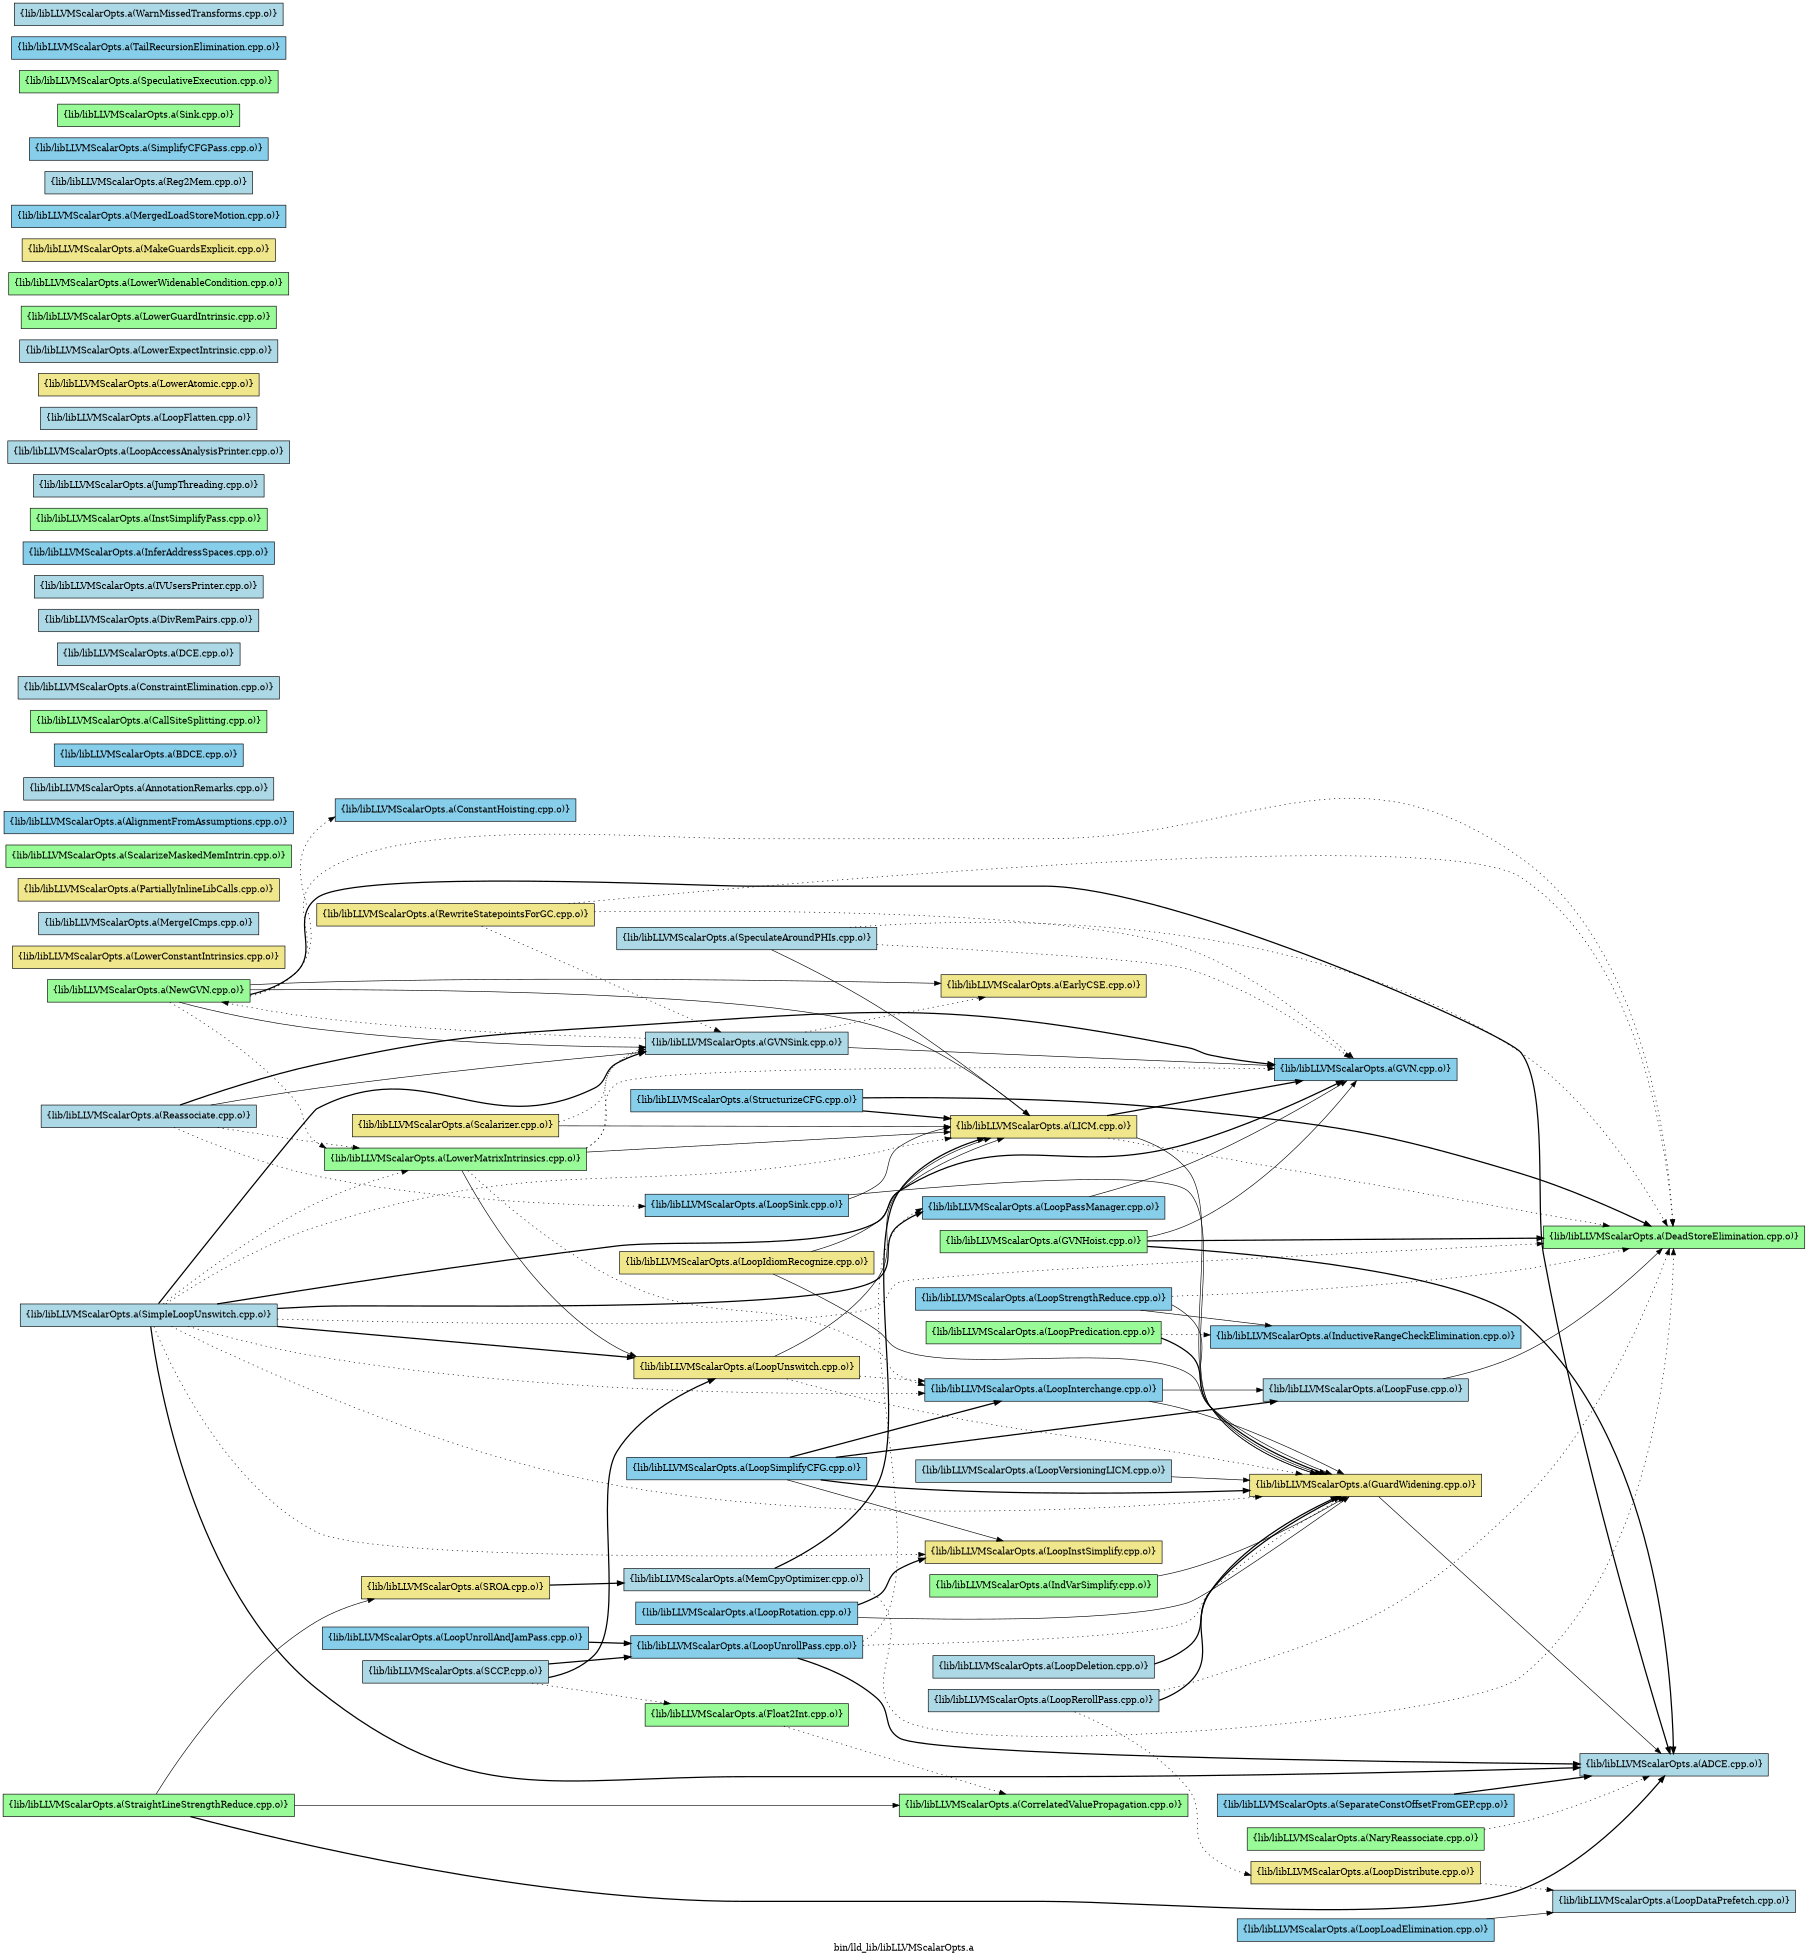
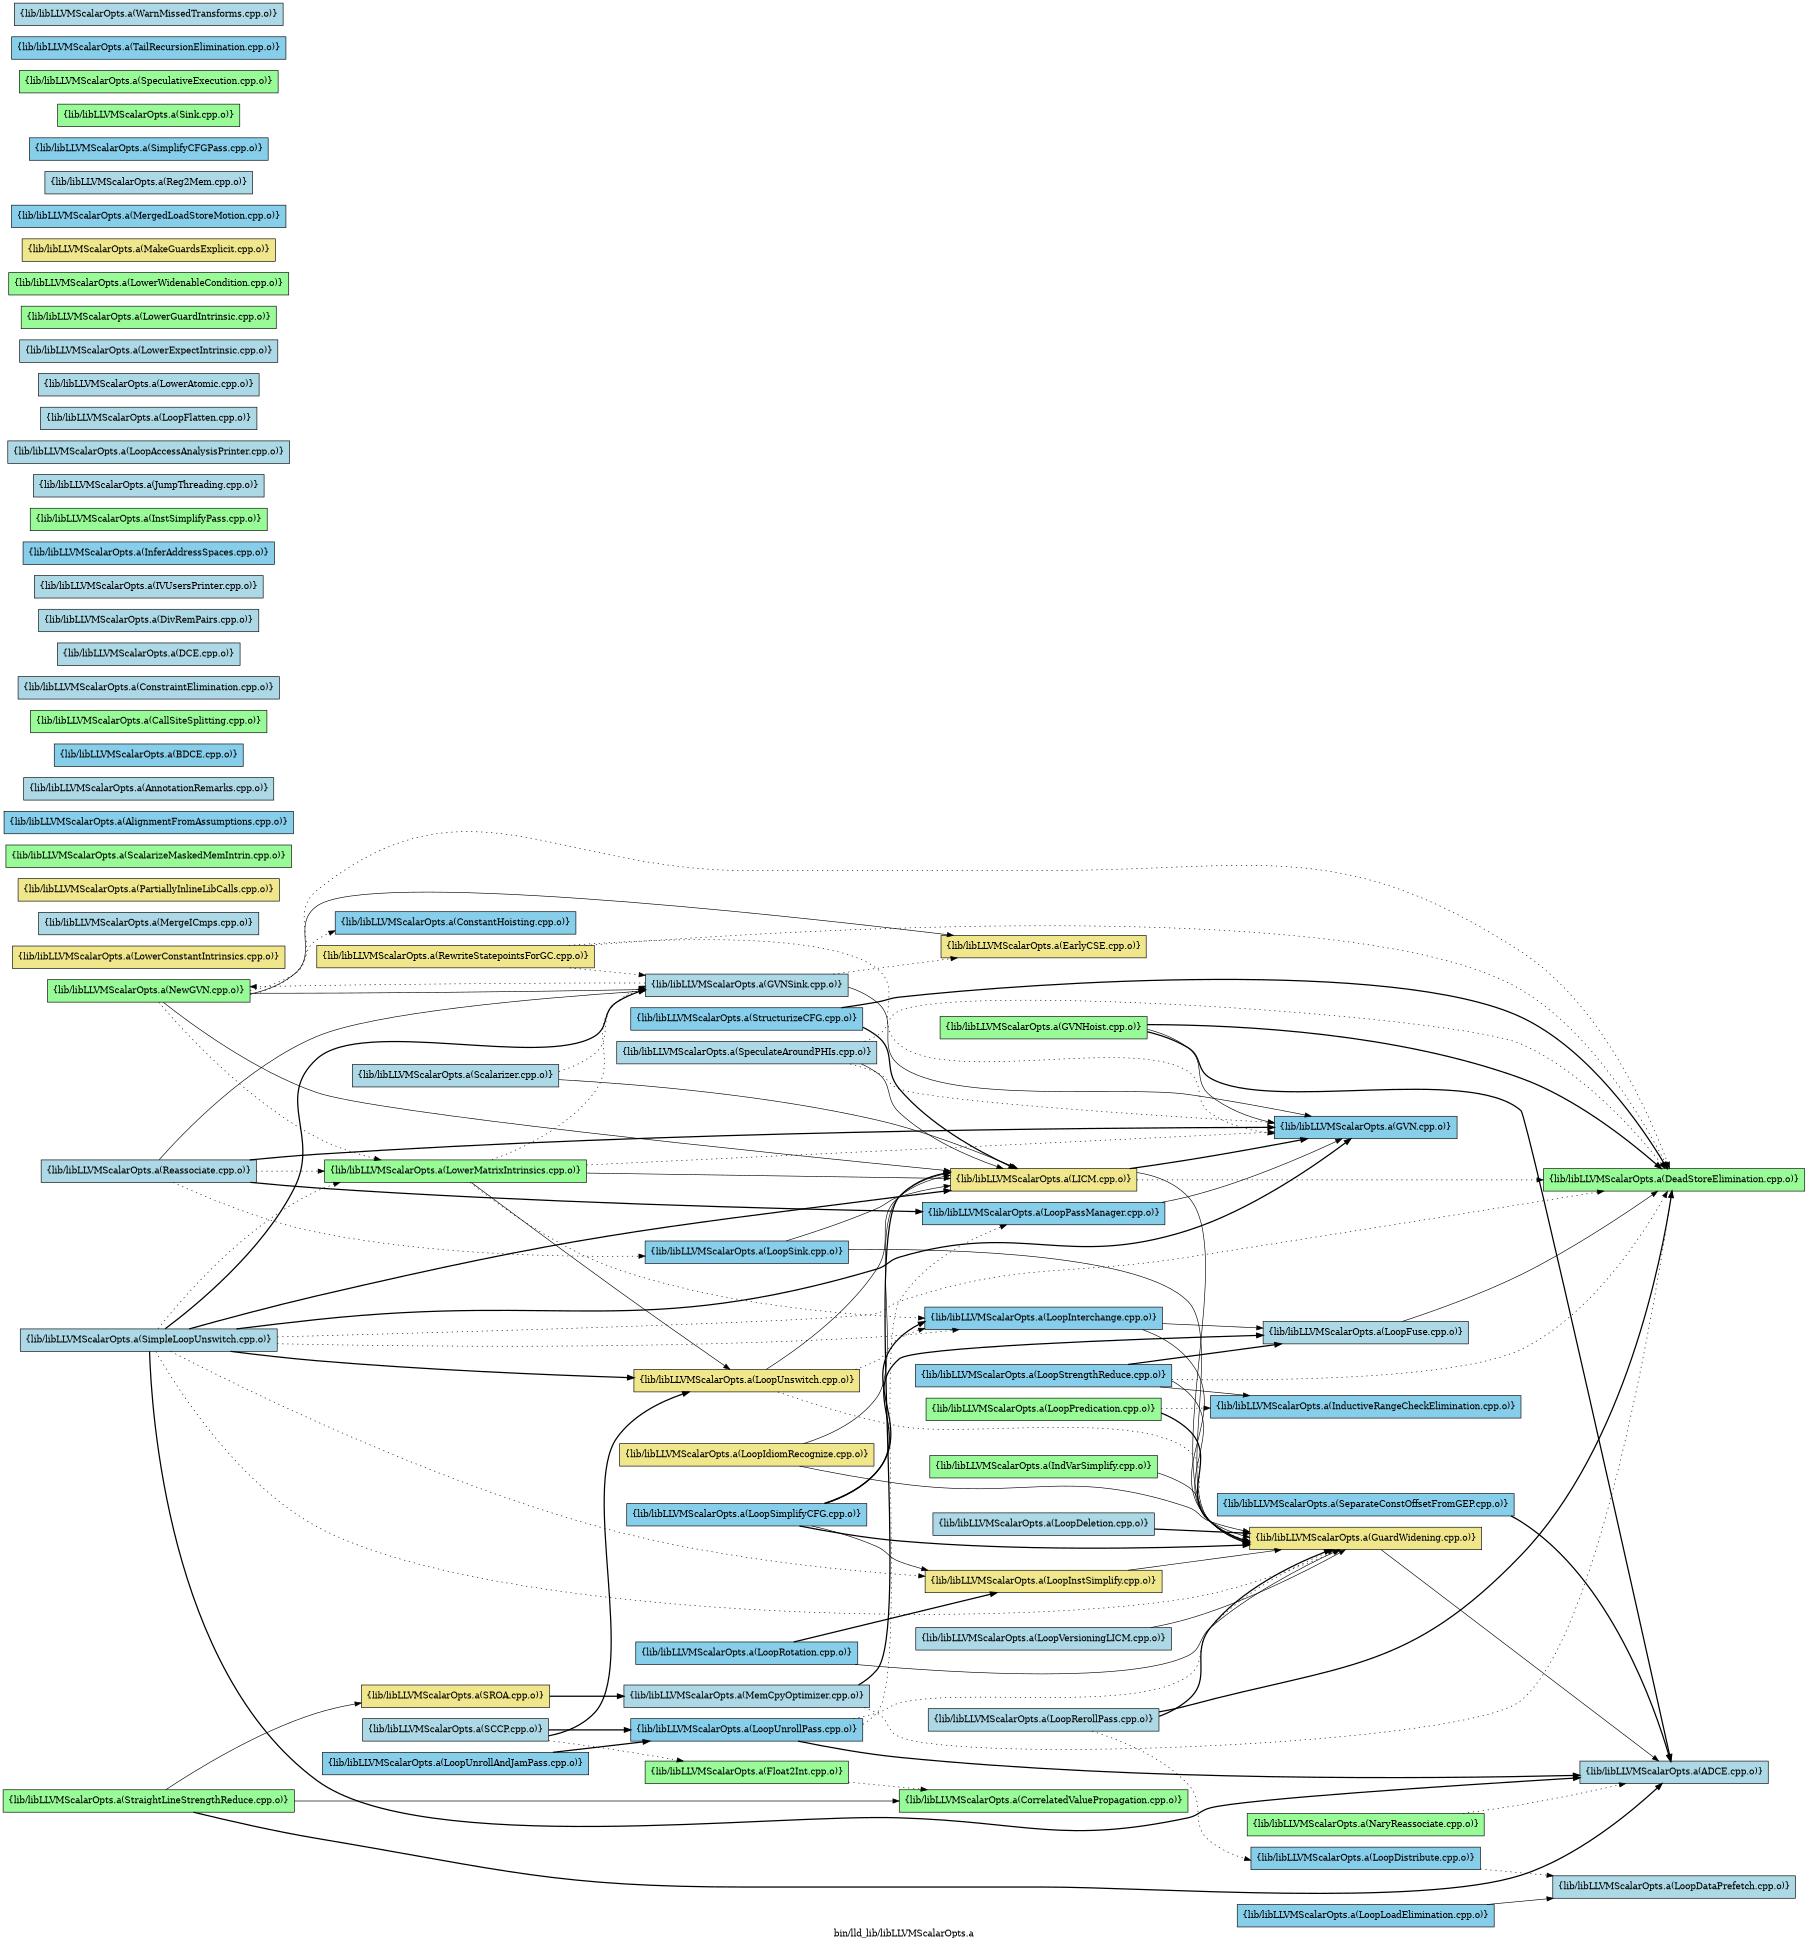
node "{lib/libLLVMScalarOpts.a(LowerAtomic.cpp.o)}": fillcolor khaki -> lightblue
edge "{lib/libLLVMScalarOpts.a(NewGVN.cpp.o)}" -> "{lib/libLLVMScalarOpts.a(ADCE.cpp.o)}": removed
node "{lib/libLLVMScalarOpts.a(Scalarizer.cpp.o)}": fillcolor khaki -> lightblue
edge "{lib/libLLVMScalarOpts.a(SimpleLoopUnswitch.cpp.o)}" -> "{lib/libLLVMScalarOpts.a(LICM.cpp.o)}": style dotted -> bold
edge "{lib/libLLVMScalarOpts.a(SimpleLoopUnswitch.cpp.o)}" -> "{lib/libLLVMScalarOpts.a(LoopPassManager.cpp.o)}": now "{lib/libLLVMScalarOpts.a(Reassociate.cpp.o)}" -> "{lib/libLLVMScalarOpts.a(LoopPassManager.cpp.o)}"
edge "{lib/libLLVMScalarOpts.a(LoopStrengthReduce.cpp.o)}" -> "{lib/libLLVMScalarOpts.a(LoopFuse.cpp.o)}": added
edge "{lib/libLLVMScalarOpts.a(LoopRerollPass.cpp.o)}" -> "{lib/libLLVMScalarOpts.a(DeadStoreElimination.cpp.o)}": style dotted -> bold
edge "{lib/libLLVMScalarOpts.a(LoopInstSimplify.cpp.o)}" -> "{lib/libLLVMScalarOpts.a(GuardWidening.cpp.o)}": added
node "{lib/libLLVMScalarOpts.a(LoopDistribute.cpp.o)}": fillcolor khaki -> skyblue
